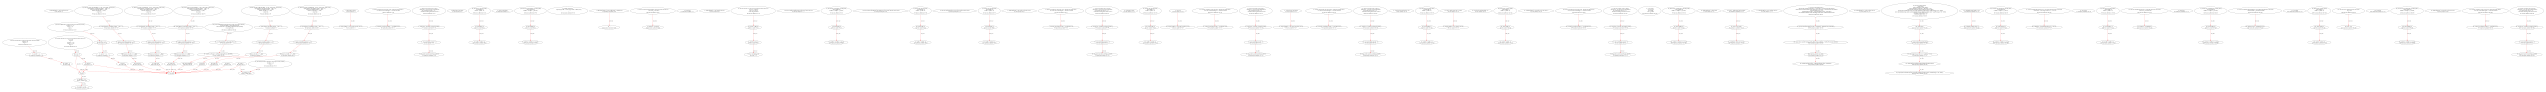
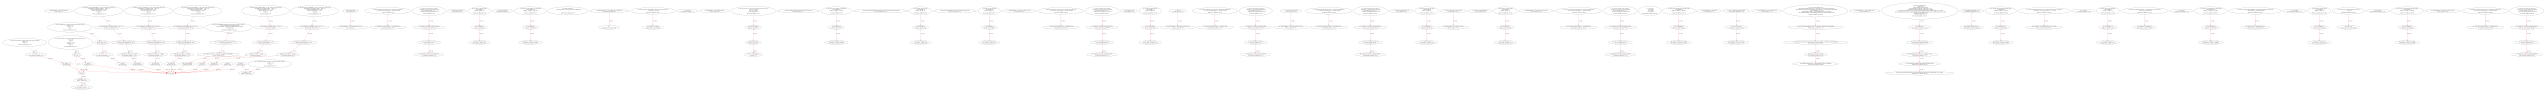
edge "58_ return c; 341-return-59-59" -> "57_ uint256 c = a / b; 333-new_variable-58-58": reversed
